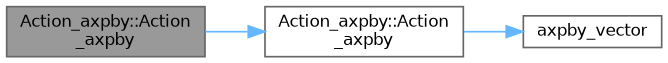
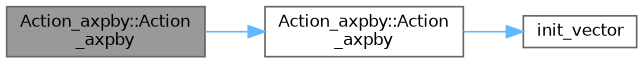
node "axpby_vector": label "axpby_vector" -> "init_vector"
